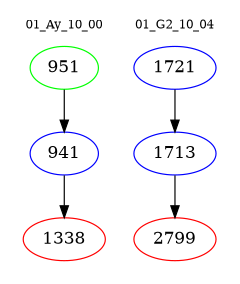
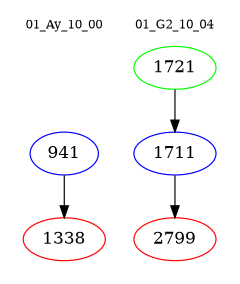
node "951": removed
node "1721": color blue -> green
node "1713": label "1713" -> "1711"
